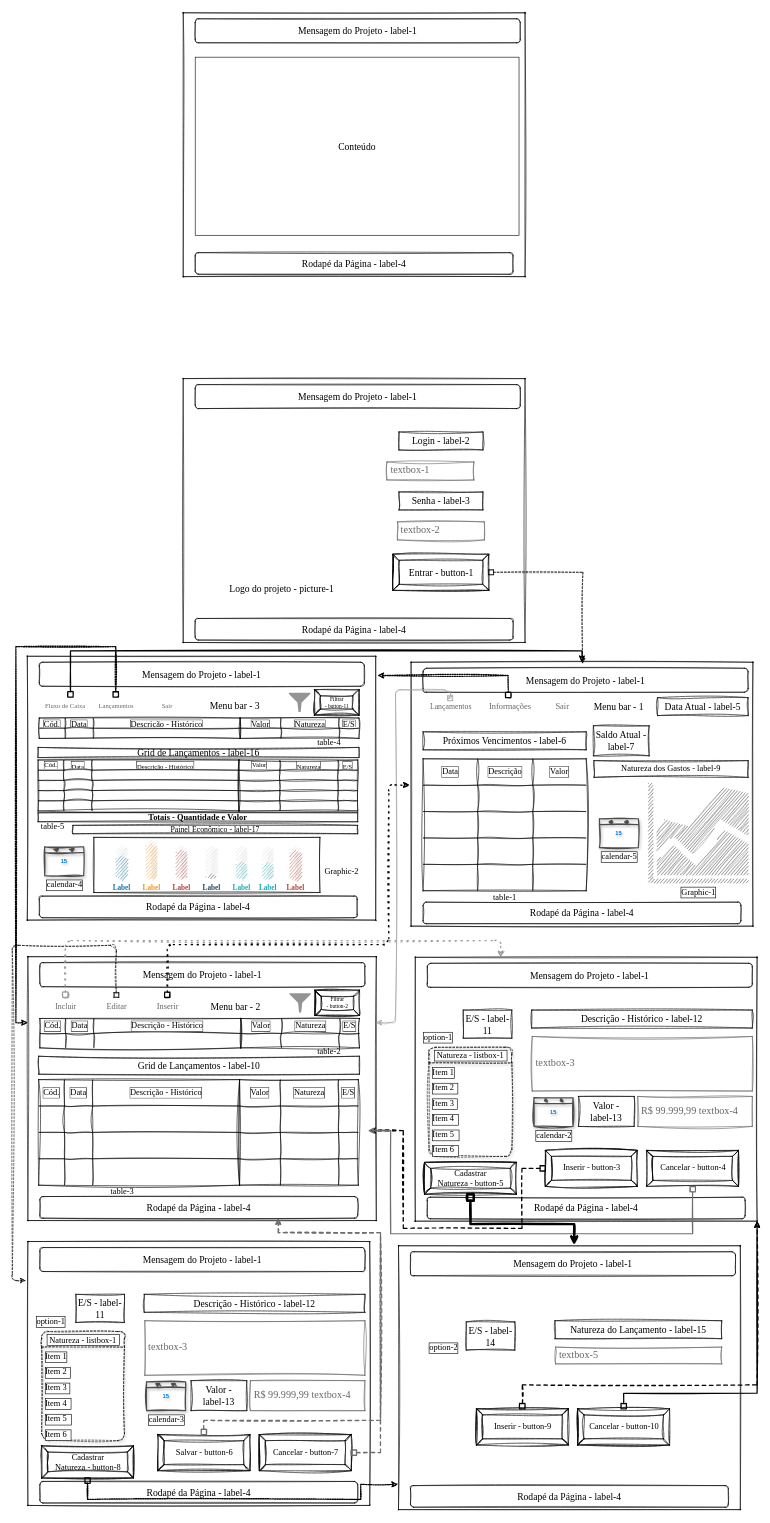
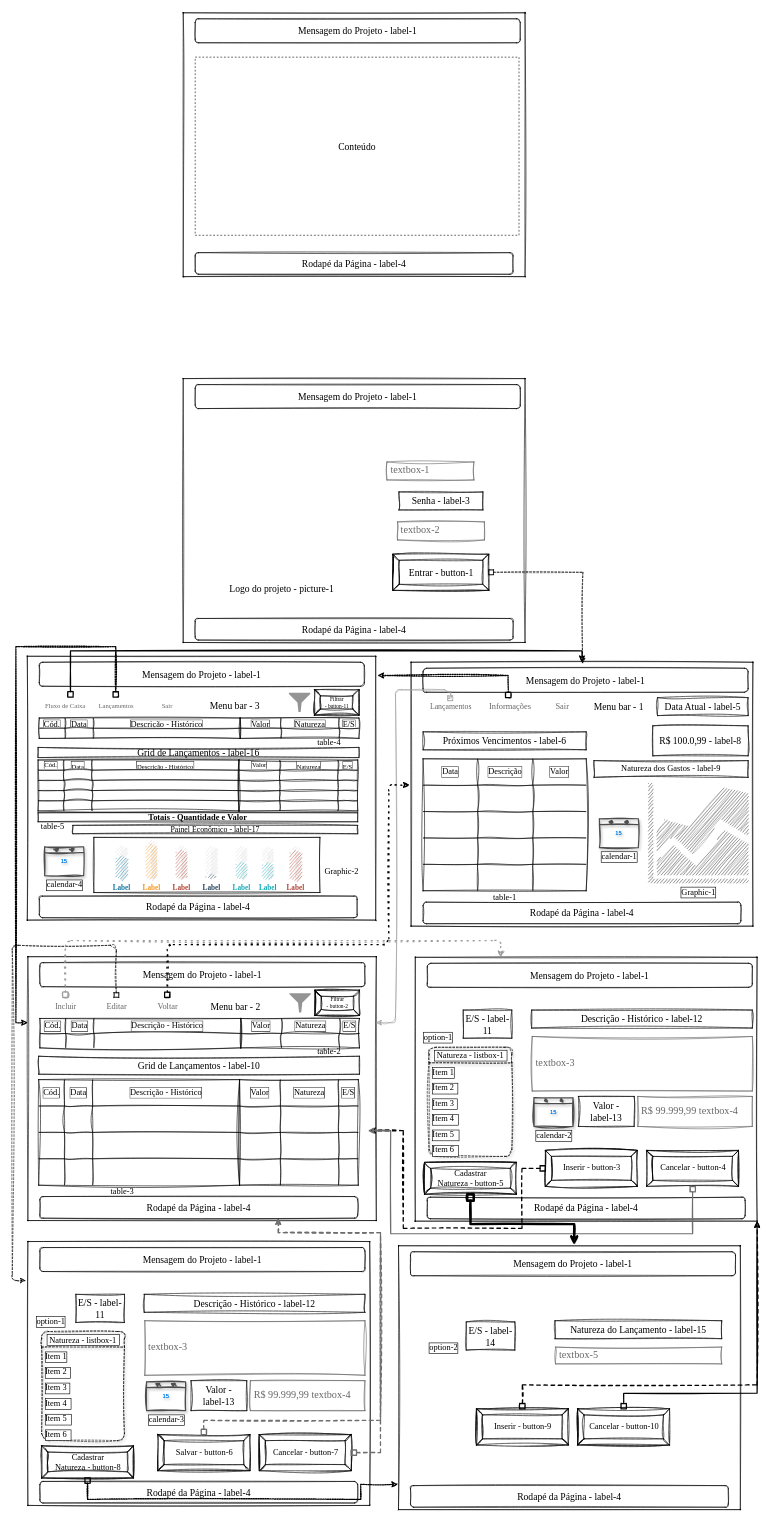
node "Conteúdo": style solid -> dashed
node "Login - label-2": removed
node "Saldo Atual - label-7": removed
node "R$ 100.0,99 - label-8": added
node "calendar-5": label "calendar-5" -> "calendar-1"
node "Inserir": label "Inserir" -> "Voltar"
